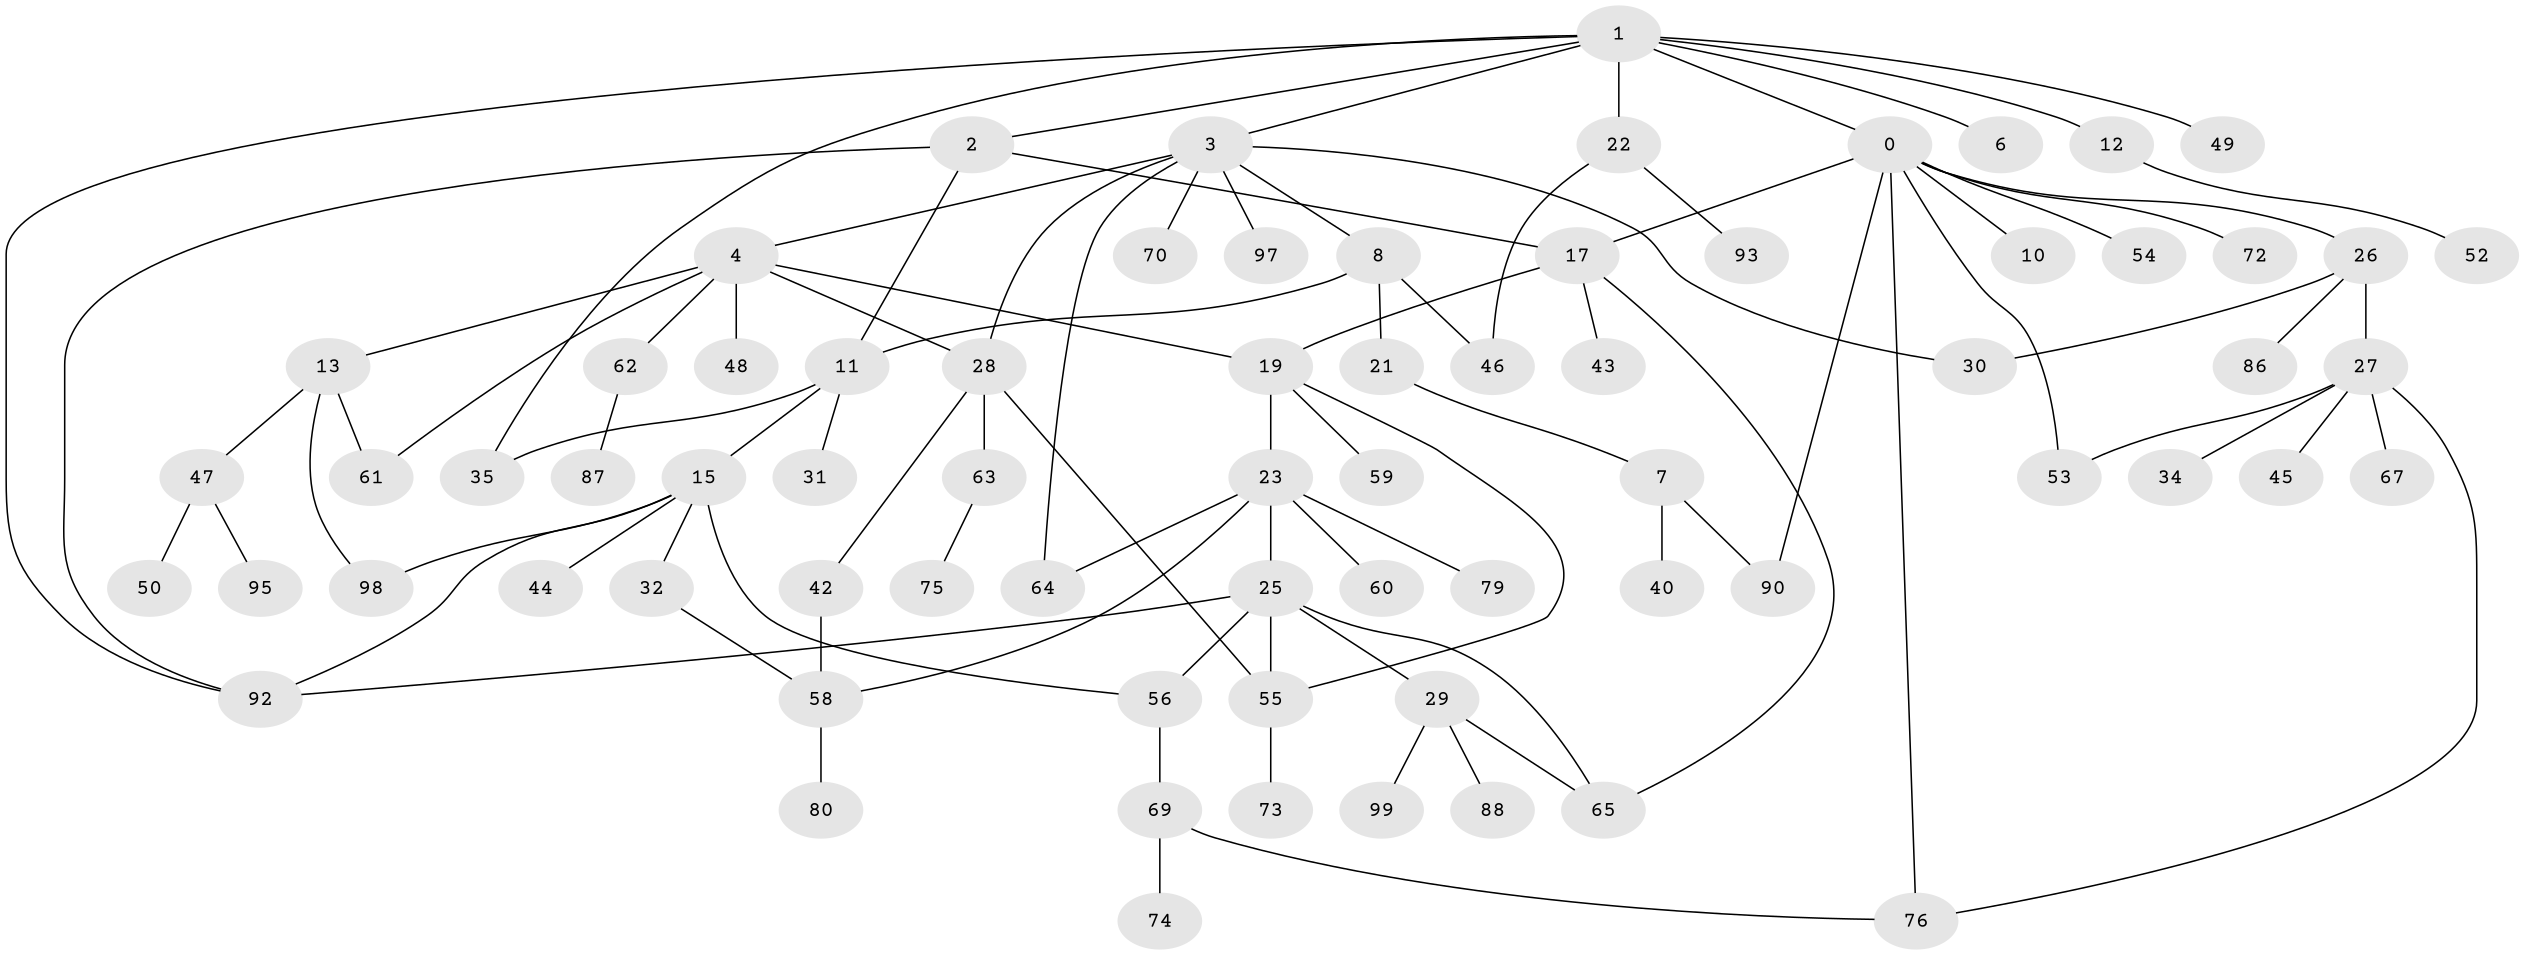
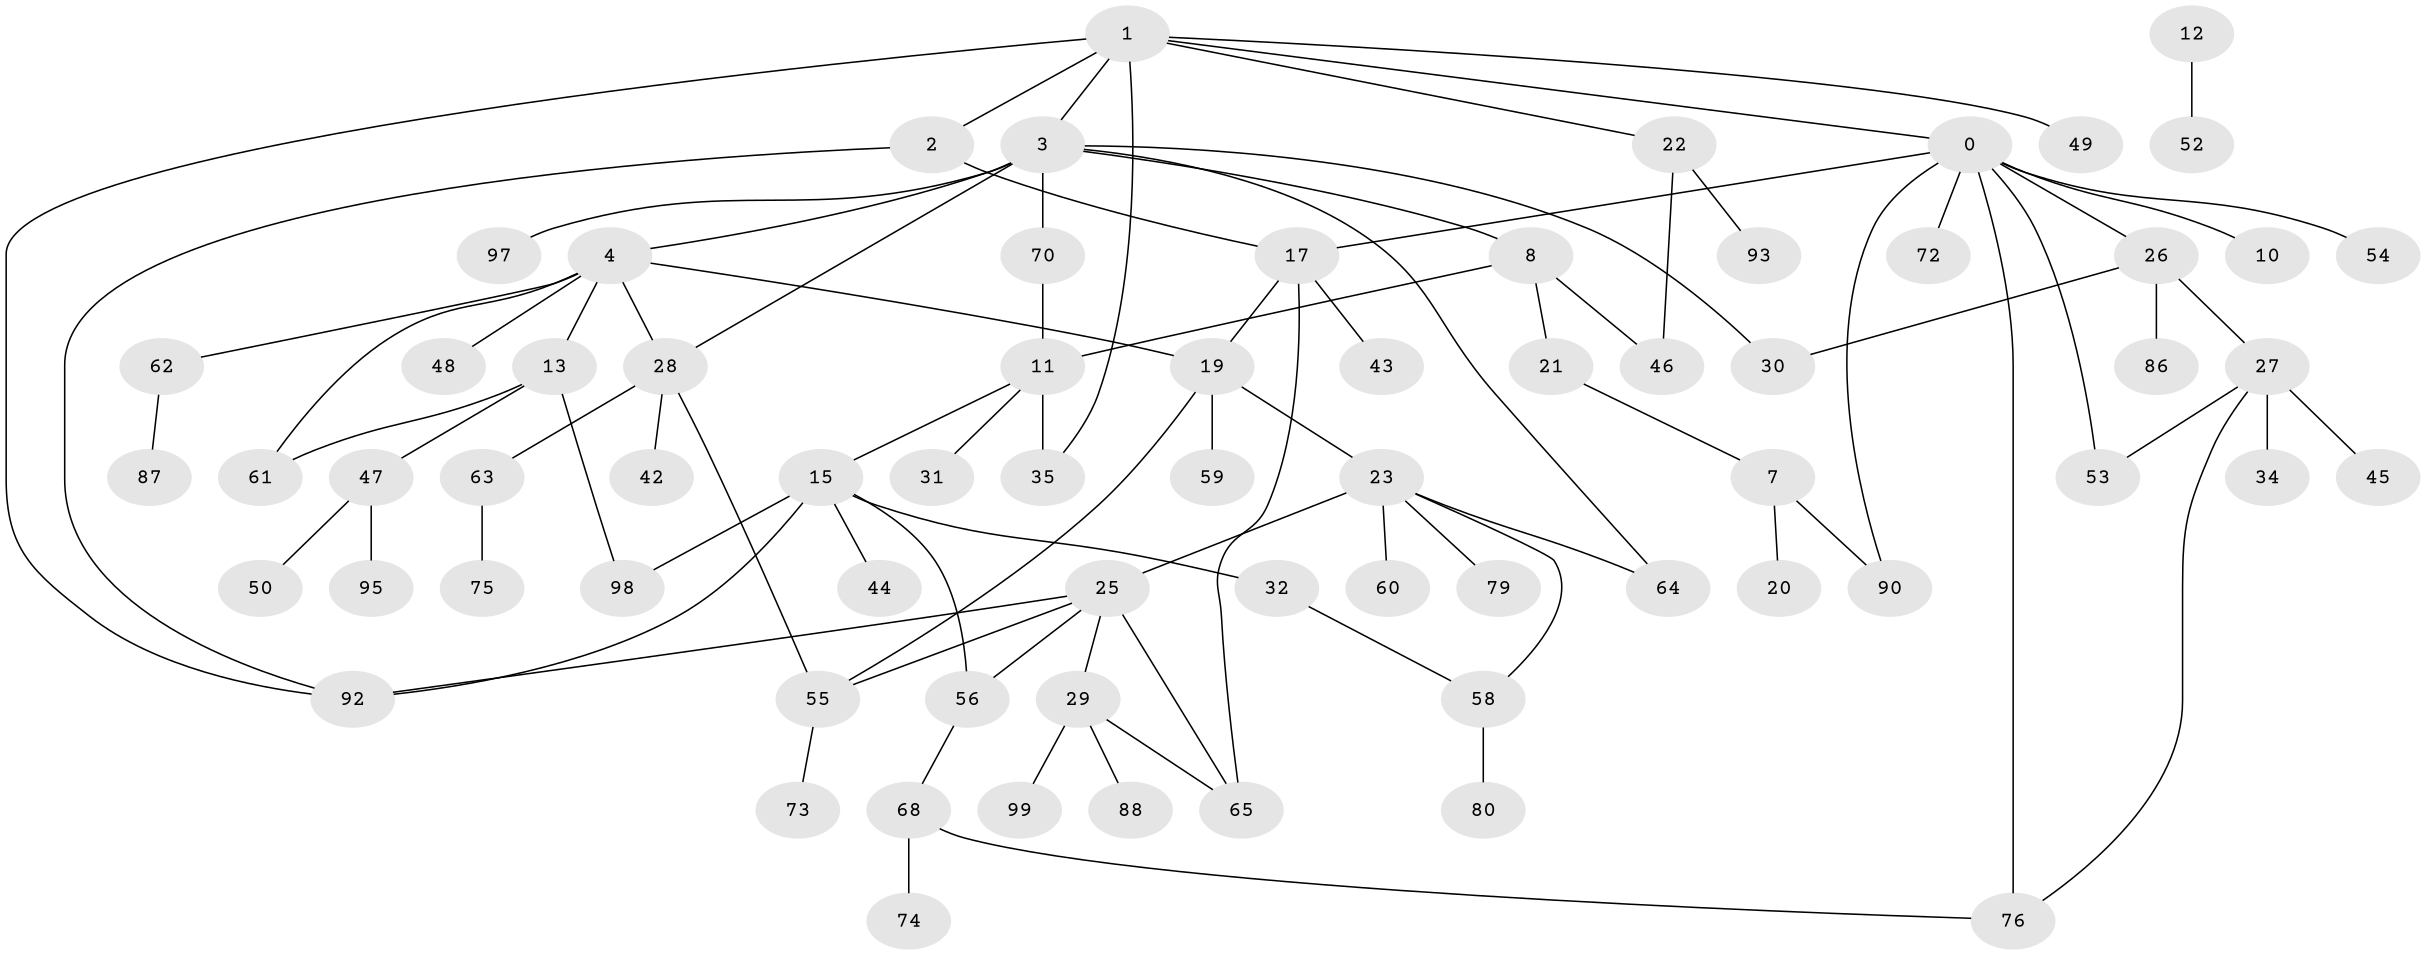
edge "1" -- "12": removed
node "6": removed
edge "2" -- "11": now "70" -- "11"
node "67": removed
node "40": label "40" -> "20"
edge "42" -- "58": removed
node "69": label "69" -> "68"
